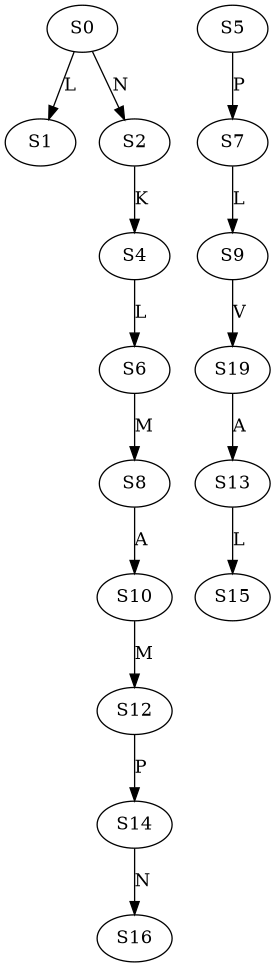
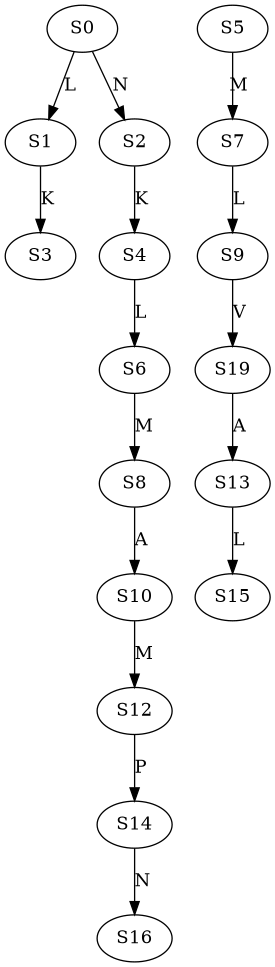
edge "S5" -> "S7": label "P" -> "M"
node "S3": added
